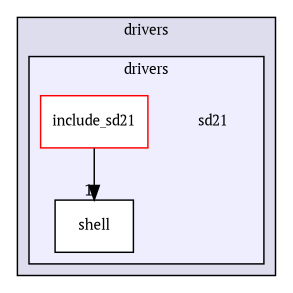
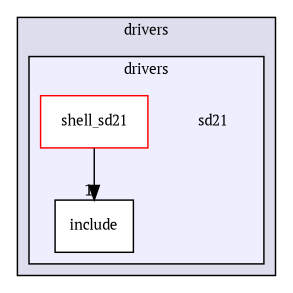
node "include_sd21": label "include_sd21" -> "shell_sd21"
node "shell": label "shell" -> "include"
